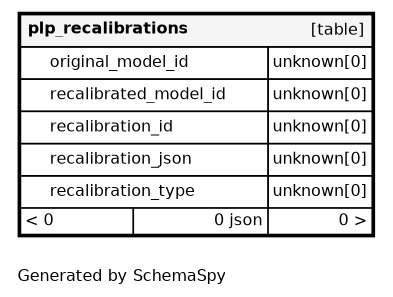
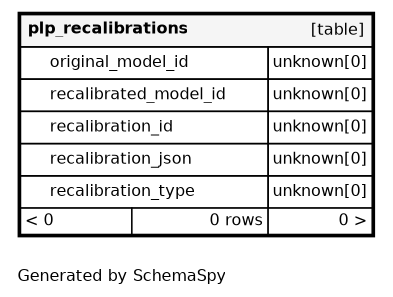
node "plp_recalibrations": text "0 json" -> "0 rows"
